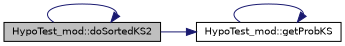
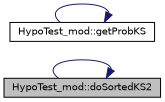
edge "HypoTest_mod::doSortedKS2" -> "HypoTest_mod::getProbKS": removed
